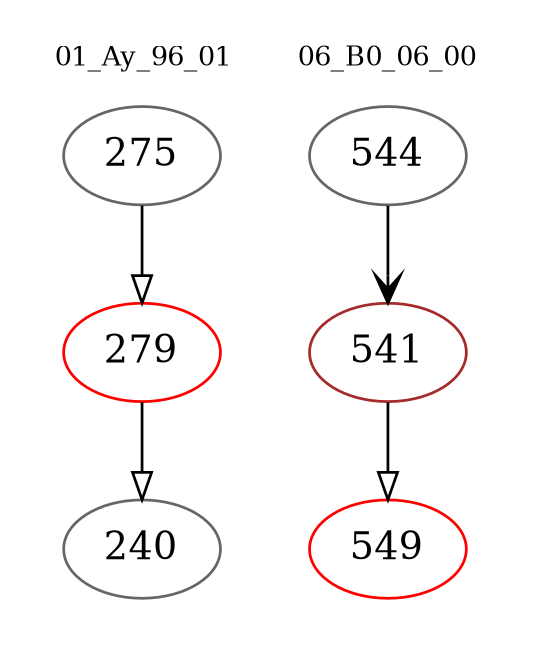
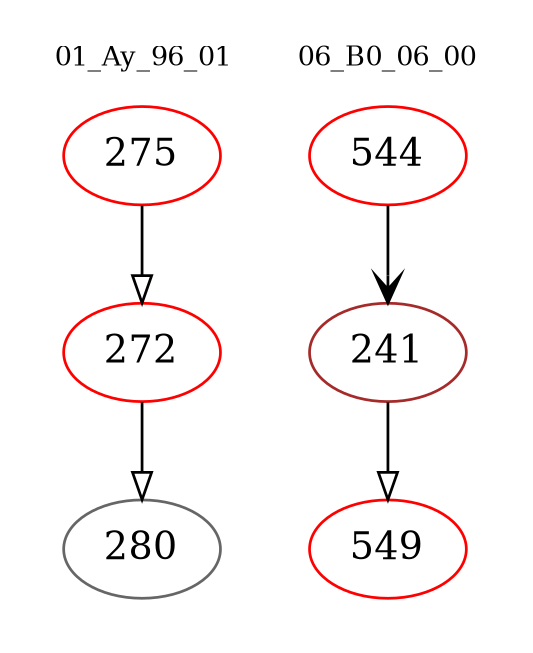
node "275": color gray40 -> red
node "544": color gray40 -> red
node "279": label "279" -> "272"
node "541": label "541" -> "241"
node "240": label "240" -> "280"
